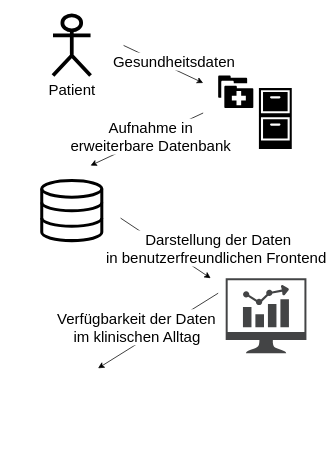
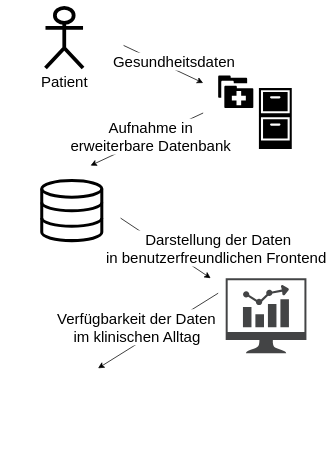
node "Patient": moved (72, 45) -> (64, 38)
